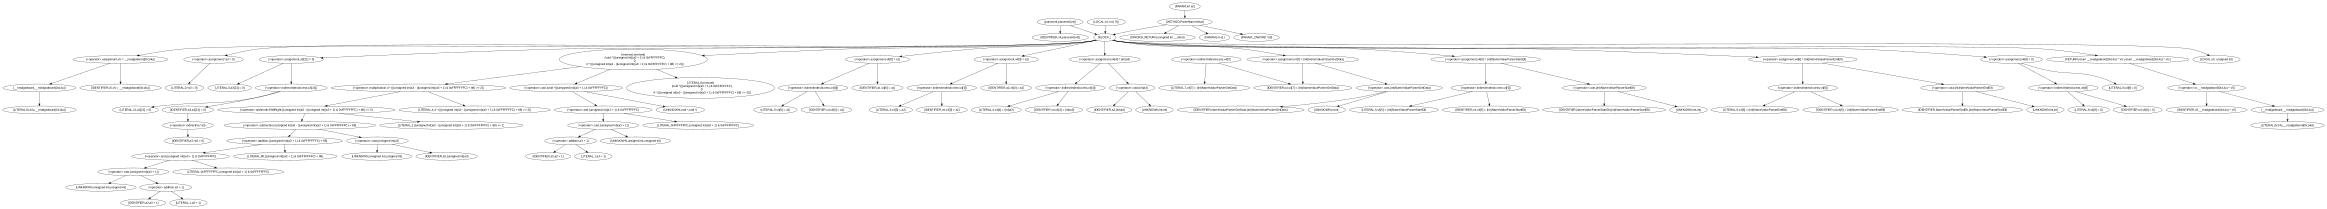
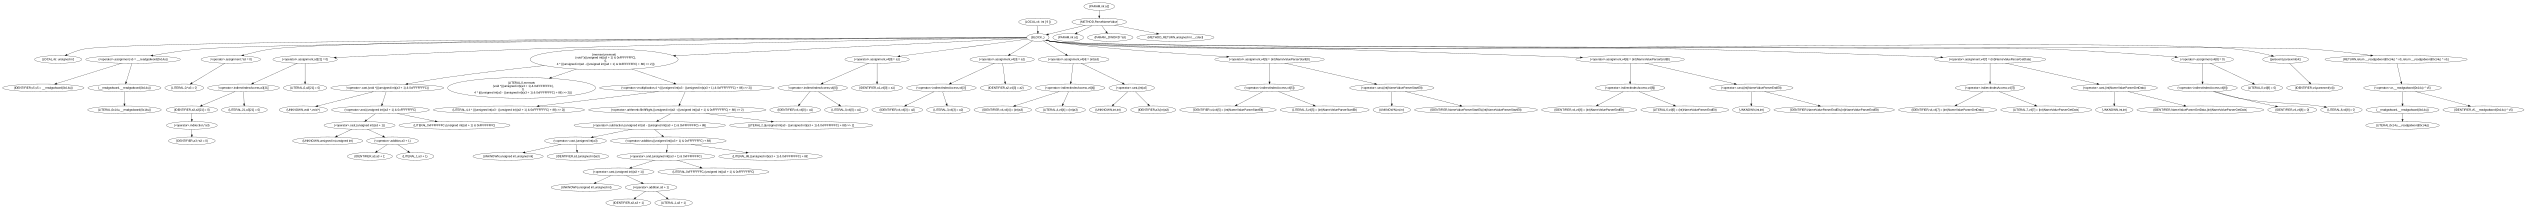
edge "(parsexml,parsexml(v4))" -> "(BLOCK,,)": reversed
node "(DWORD_RETURN,unsigned int __cdecl)": label "(DWORD_RETURN,unsigned int __cdecl)" -> "(METHOD_RETURN,unsigned int __cdecl)"
edge "(<operator>.assignment,v4[7] = (int)NameValueParserGetData)" -> "(IDENTIFIER,v4,v4[7] = (int)NameValueParserGetData)": now "(<operator>.assignment,v4[7] = (int)NameValueParserGetData)" -> "(<operator>.indirectIndexAccess,v4[7])"
